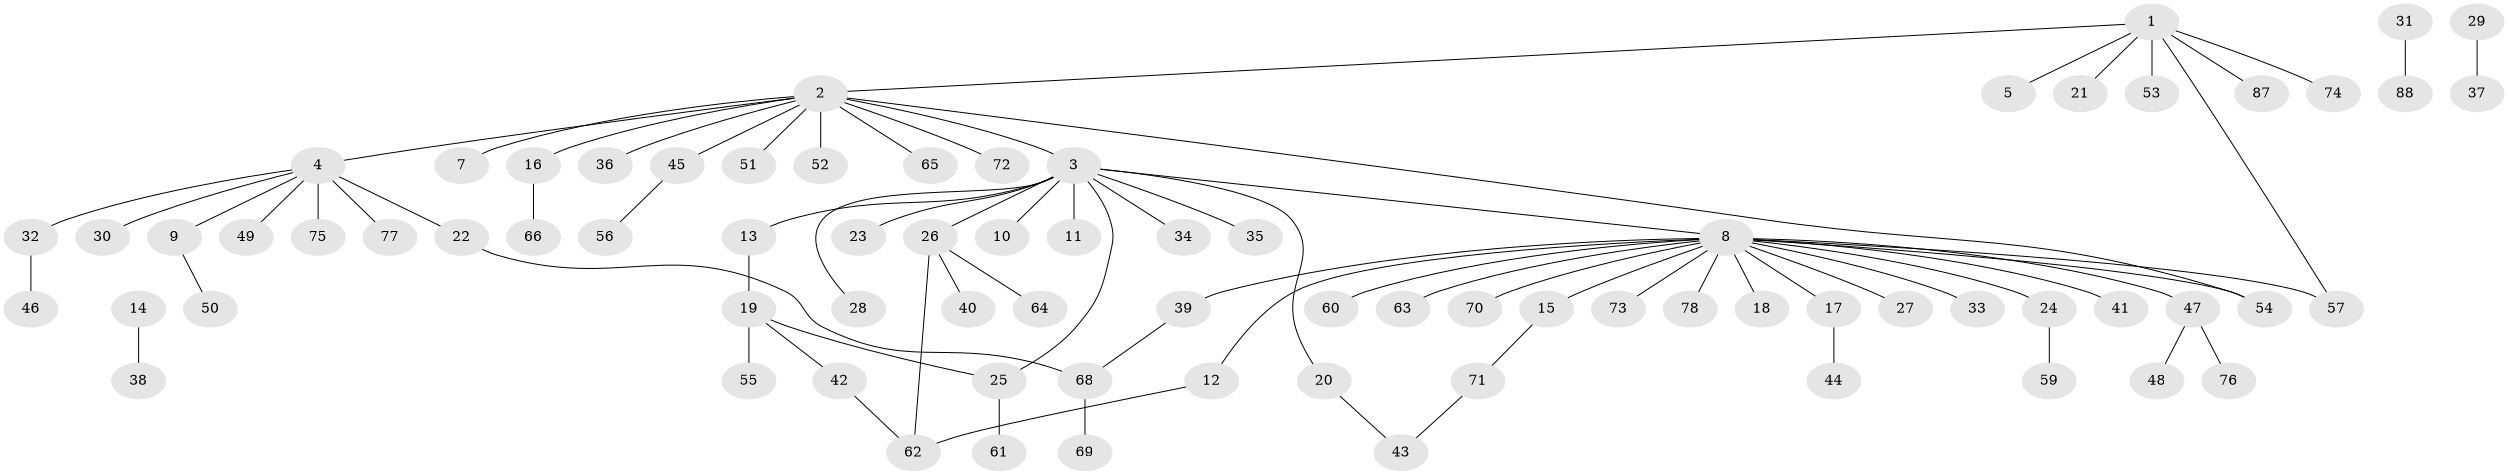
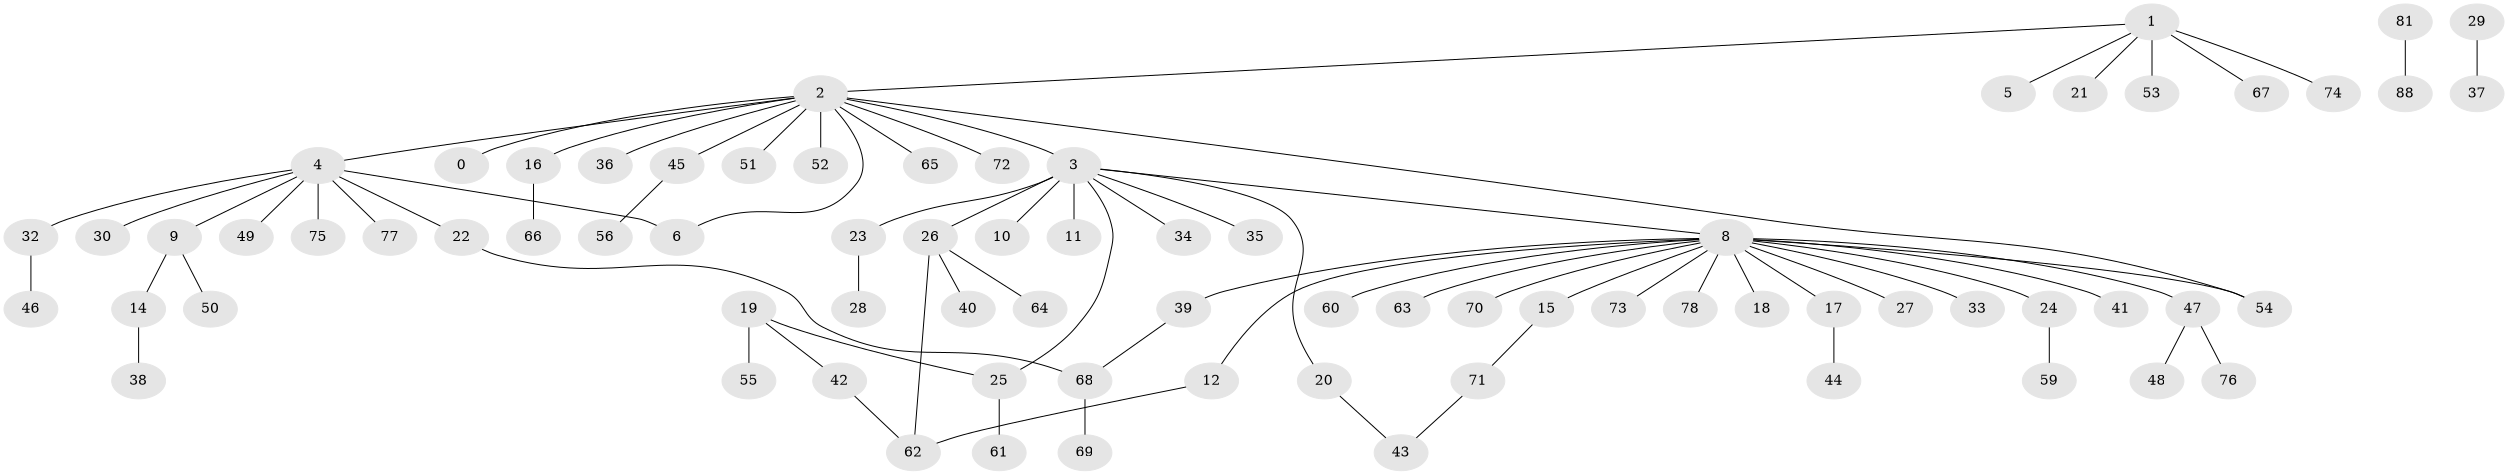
node "31": label "31" -> "81"
node "87": label "87" -> "67"
node "7": label "7" -> "0"
edge "3" -- "28": now "23" -- "28"
node "6": added
node "13": removed
edge "9" -- "14": added
node "57": removed
